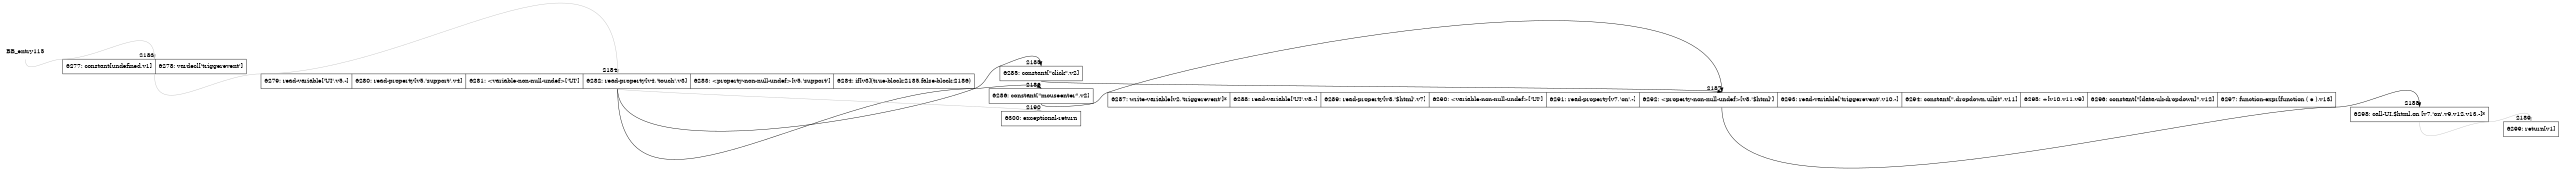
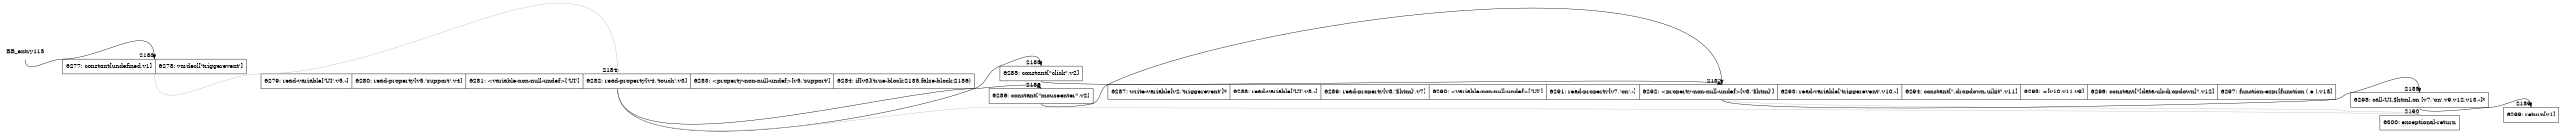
edge "BB_entry115" -> "6277: constant[undefined,v1]": color gray -> black
edge "6287: write-variable[v2,'triggerevent']*" -> "6300: exceptional-return": added
edge "6298: call-UI.$html.on [v7,'on',v9,v12,v13,-]*" -> "6299: return[v1]": color gray -> black
